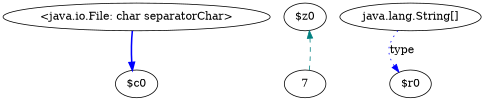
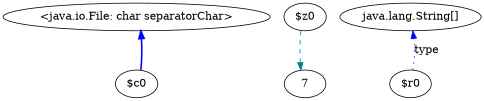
edge "<java.io.File: char separatorChar>" -> "$c0": reversed
edge "java.lang.String[]" -> "$r0": reversed
edge "7" -> "$z0": reversed
